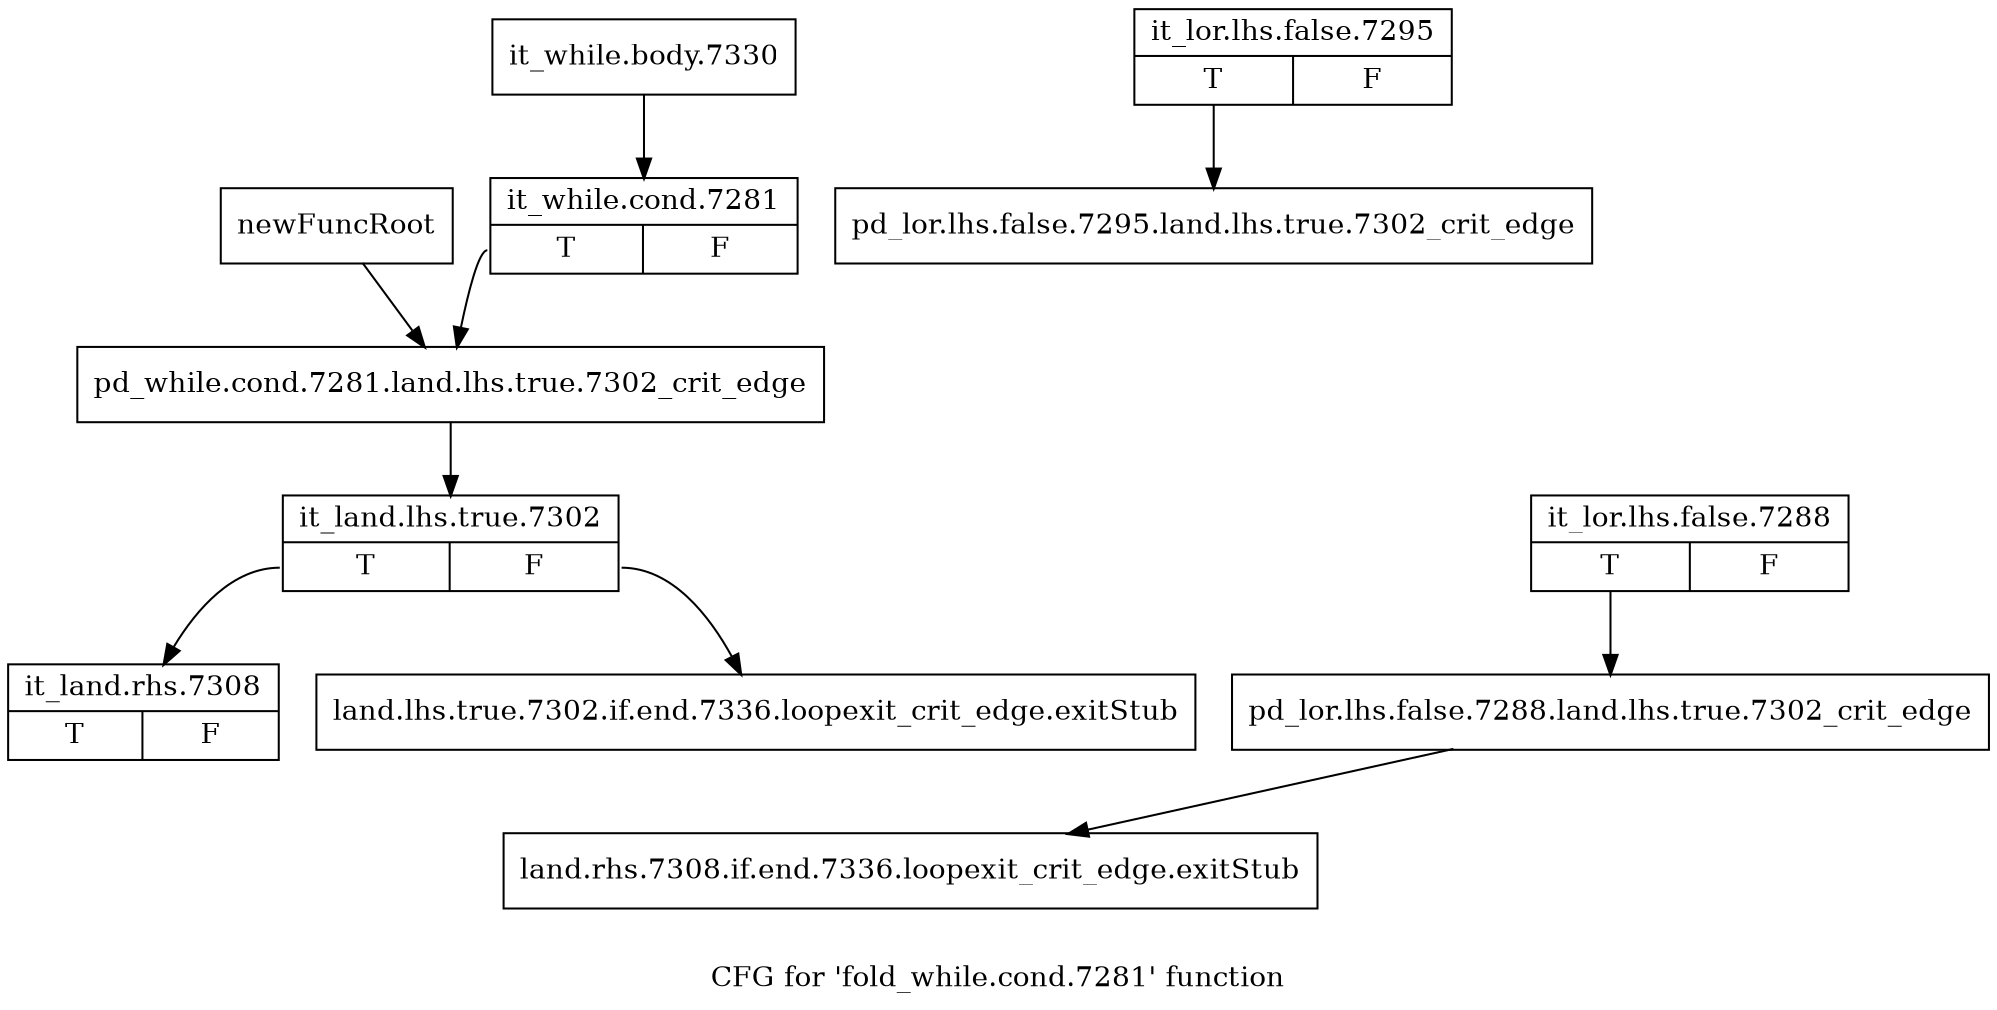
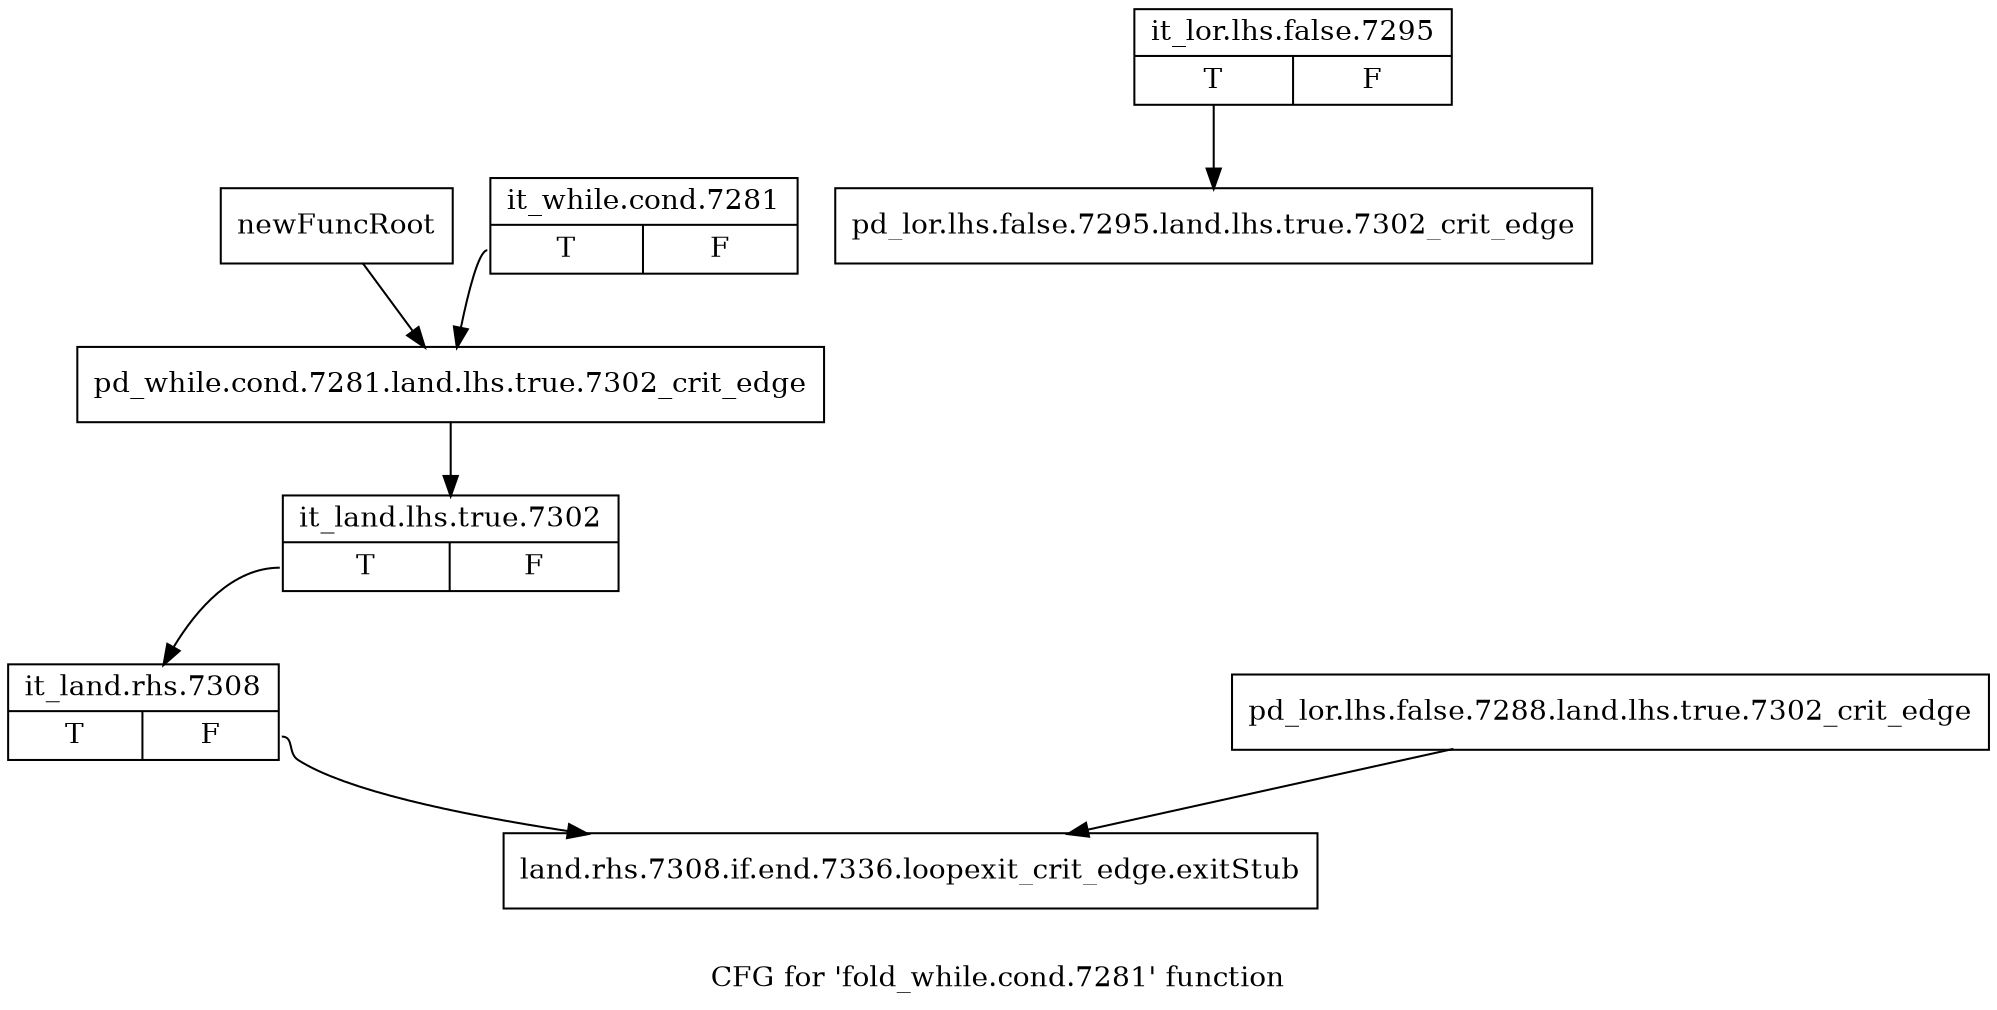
node "it_while.body.7330": removed
node "it_lor.lhs.false.7288": removed
node "land.lhs.true.7302.if.end.7336.loopexit_crit_edge.exitStub": removed
edge "it_land.rhs.7308" -> "land.rhs.7308.if.end.7336.loopexit_crit_edge.exitStub": added
